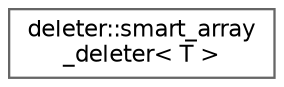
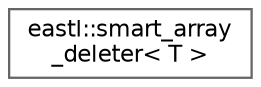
node "deleter::smart_array _deleter< T >": label "deleter::smart_array _deleter< T >" -> "eastl::smart_array _deleter< T >"
